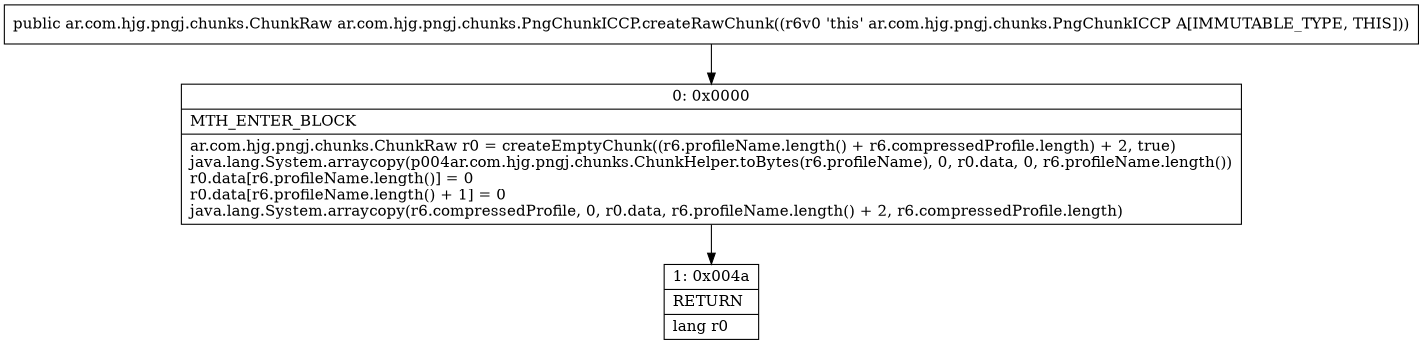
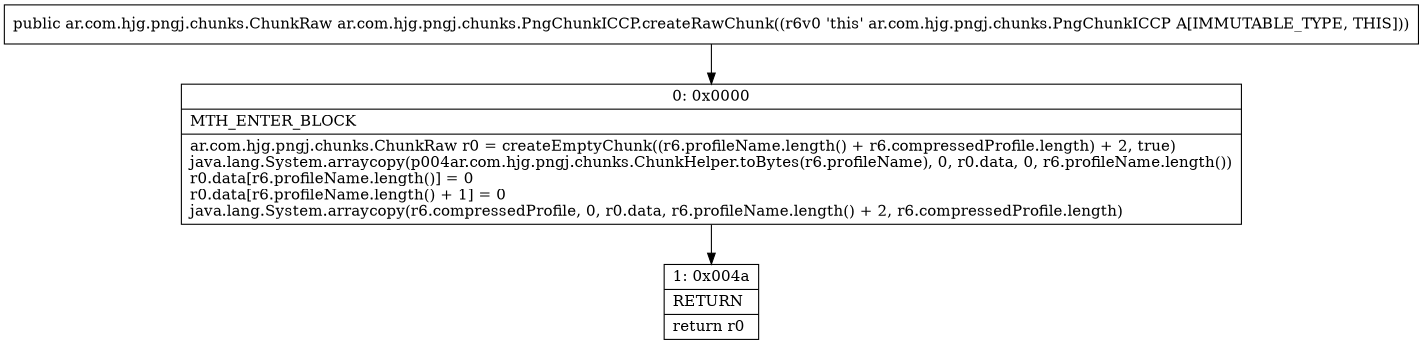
node "1: 0x004a": text "lang r0" -> "return r0"
